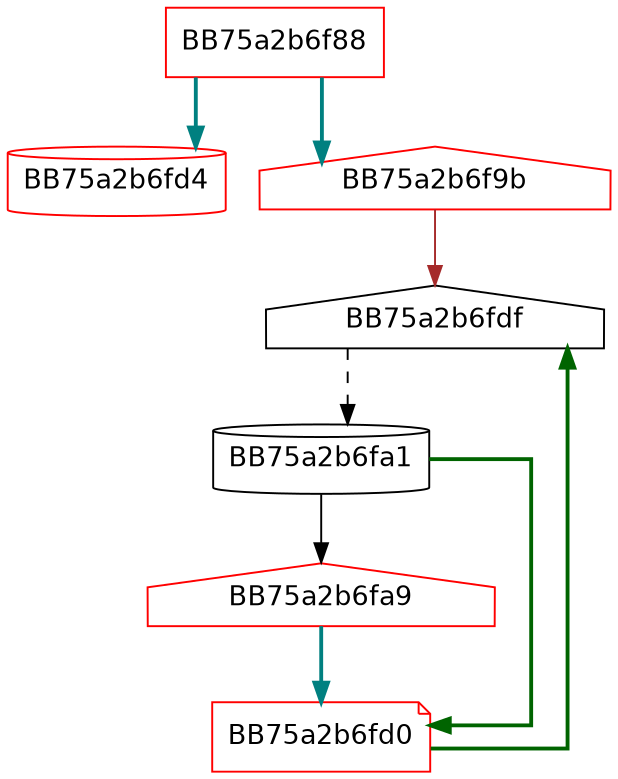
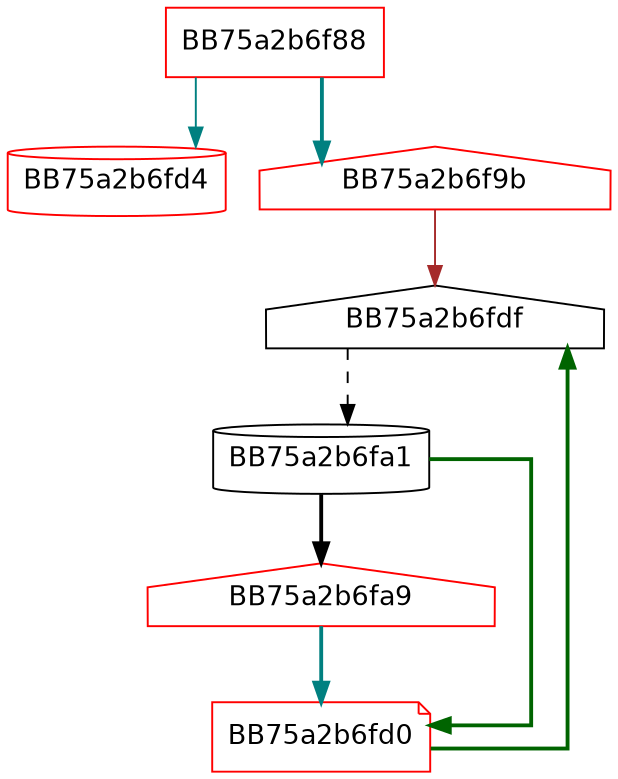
edge "BB75a2b6f88" -> "BB75a2b6fd4": style bold -> solid
edge "BB75a2b6fa1" -> "BB75a2b6fa9": style solid -> bold
